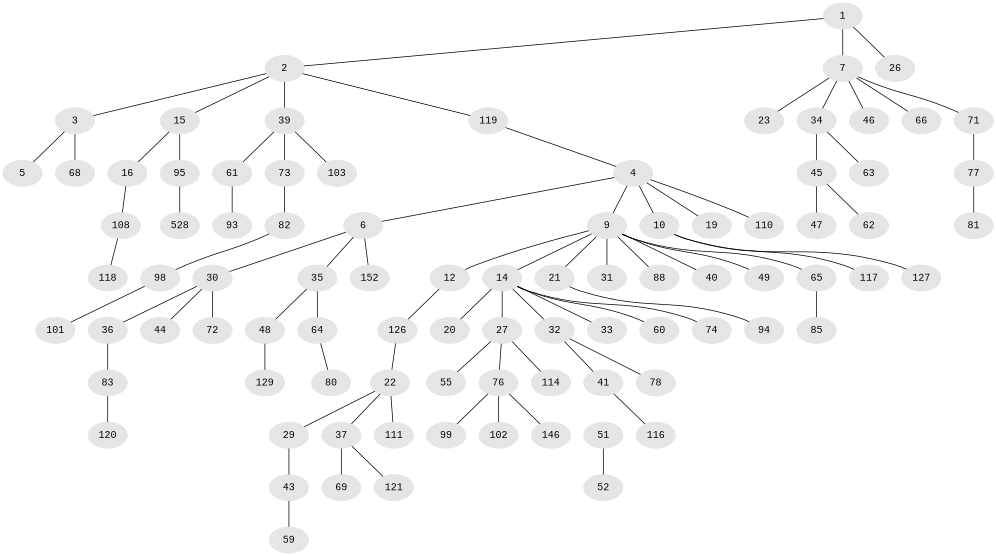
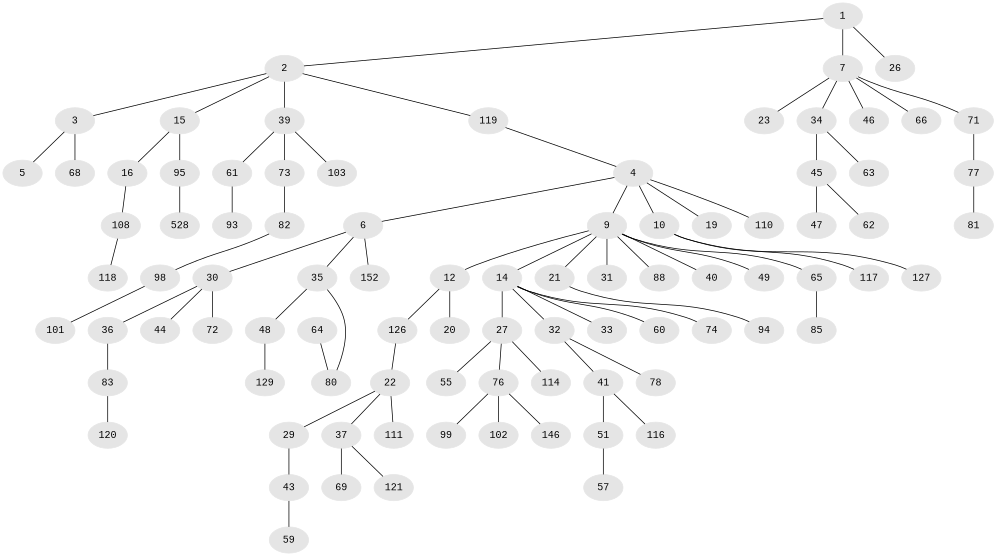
edge "35" -- "64": now "35" -- "80"
edge "14" -- "20": now "12" -- "20"
edge "41" -- "51": added
node "52": label "52" -> "57"
